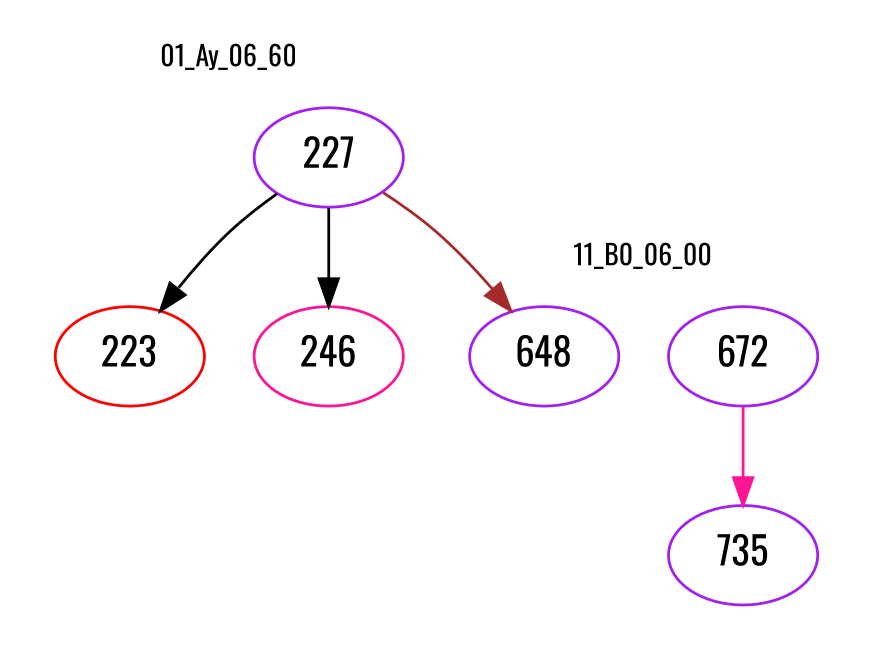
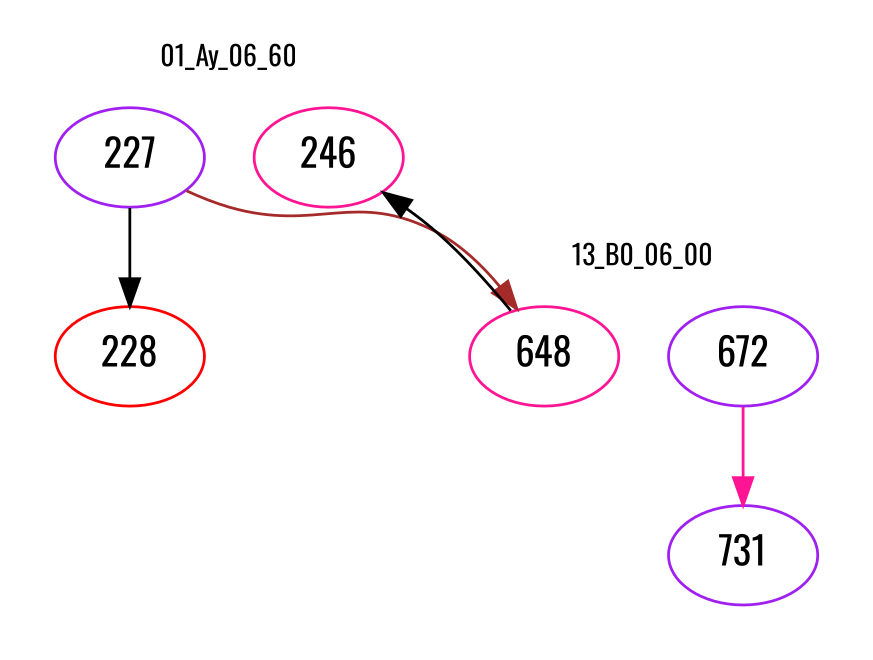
edge "227" -> "246": now "648" -> "246"
cluster "11_B0_06_00": label "11_B0_06_00" -> "13_B0_06_00"
node "223": label "223" -> "228"
node "648": color purple -> deeppink
node "735": label "735" -> "731"
